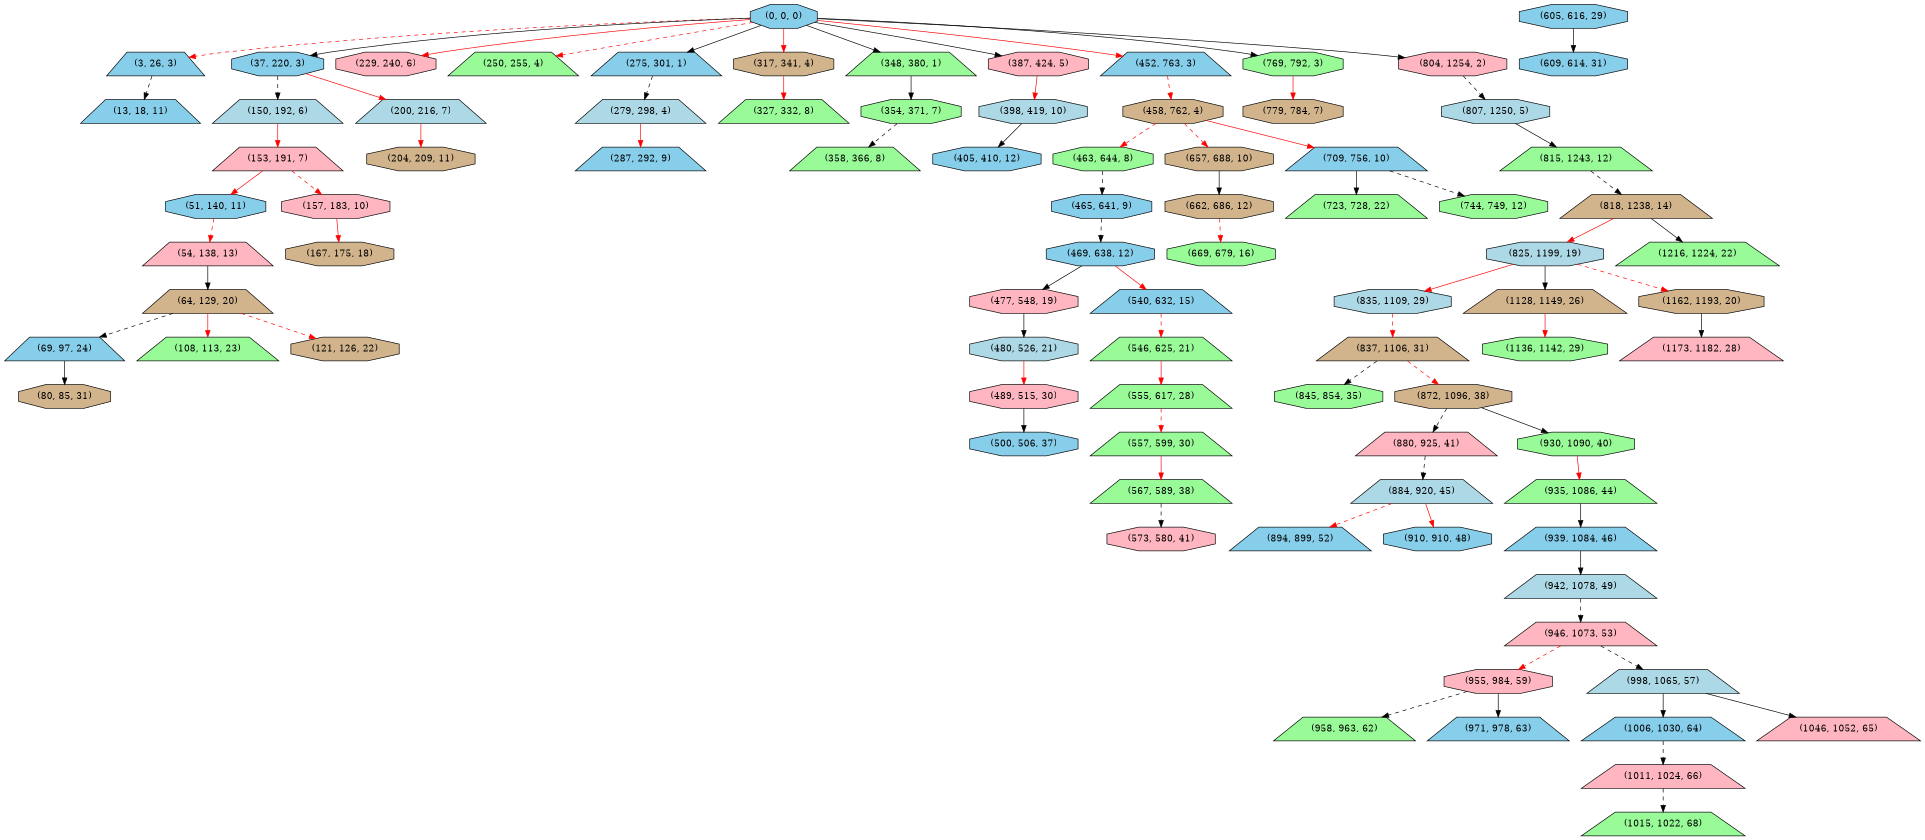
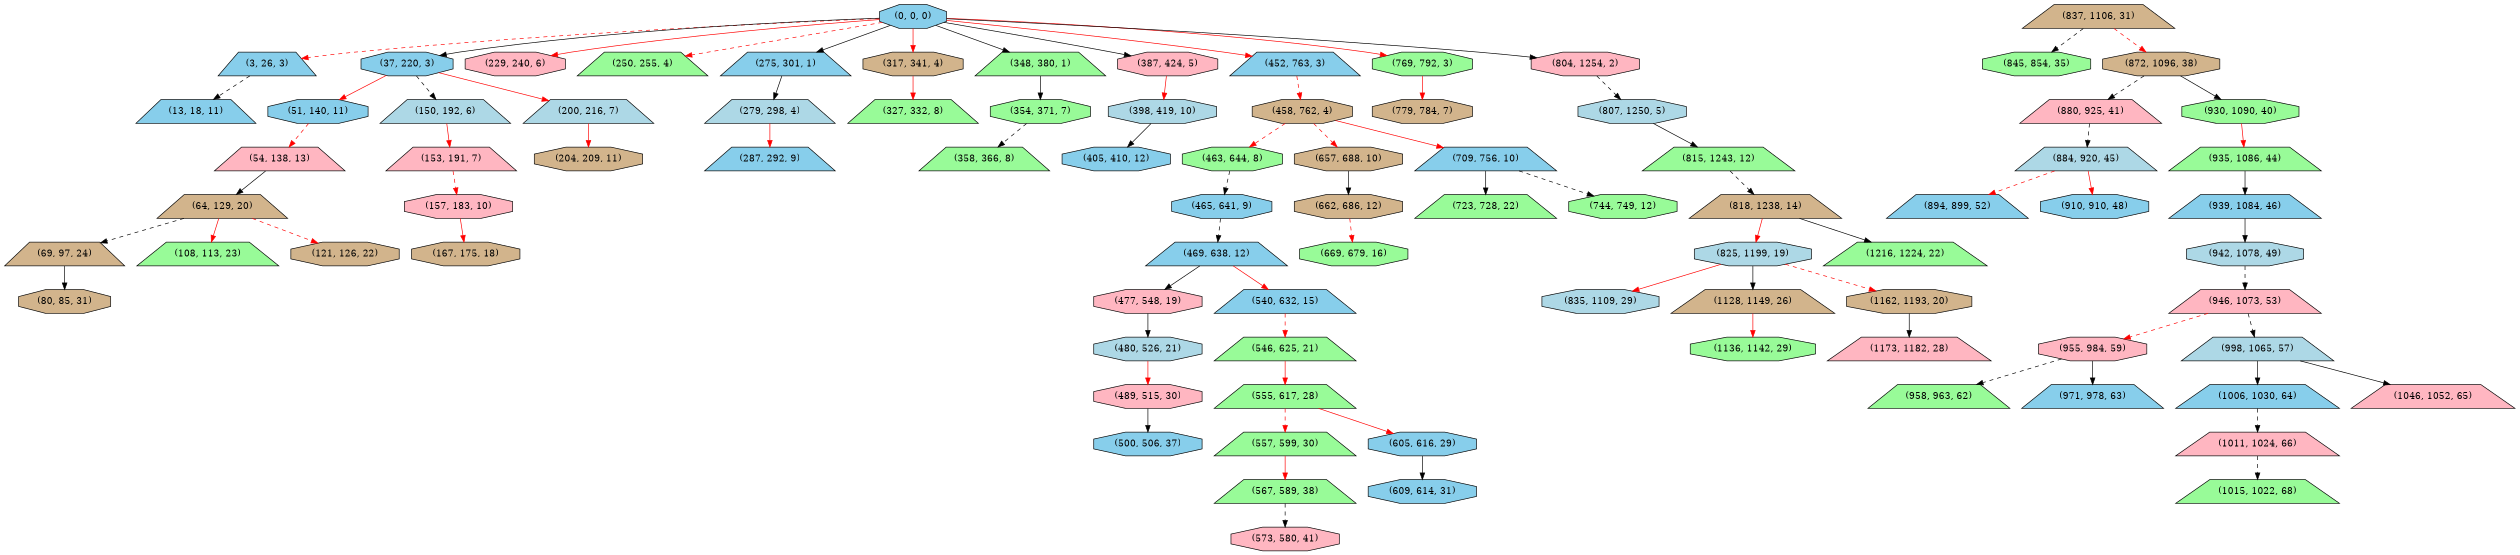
edge "(0, 0, 0)" -> "(769, 792, 3)": color black -> red
edge "(275, 301, 1)" -> "(279, 298, 4)": style dashed -> solid
edge "(153, 191, 7)" -> "(51, 140, 11)": now "(37, 220, 3)" -> "(51, 140, 11)"
node "(469, 638, 12)": shape octagon -> trapezium
edge "(835, 1109, 29)" -> "(837, 1106, 31)": removed
node "(69, 97, 24)": fillcolor skyblue -> tan
edge "(555, 617, 28)" -> "(605, 616, 29)": added
node "(942, 1078, 49)": shape trapezium -> octagon
